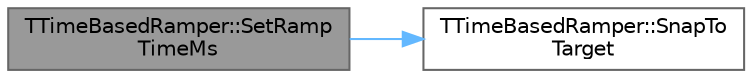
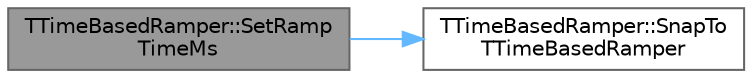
node "TTimeBasedRamper::SnapTo Target": label "TTimeBasedRamper::SnapTo Target" -> "TTimeBasedRamper::SnapTo TTimeBasedRamper"
